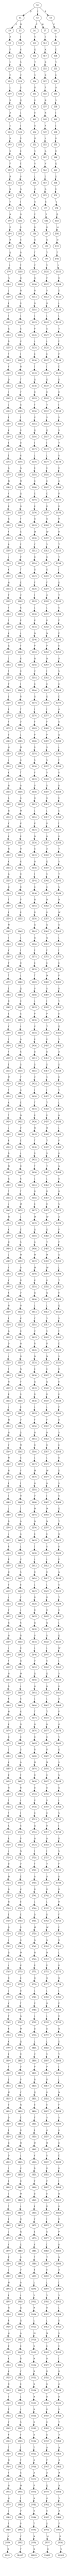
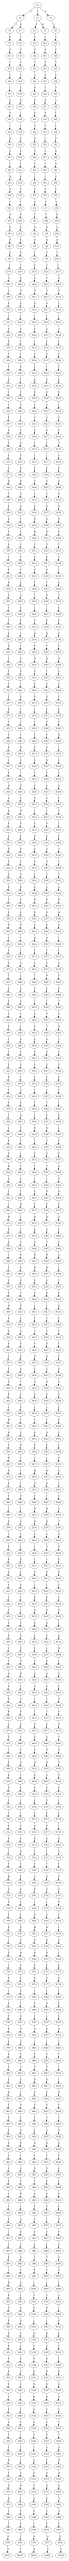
edge "S355" -> "S360": added, label "M"
